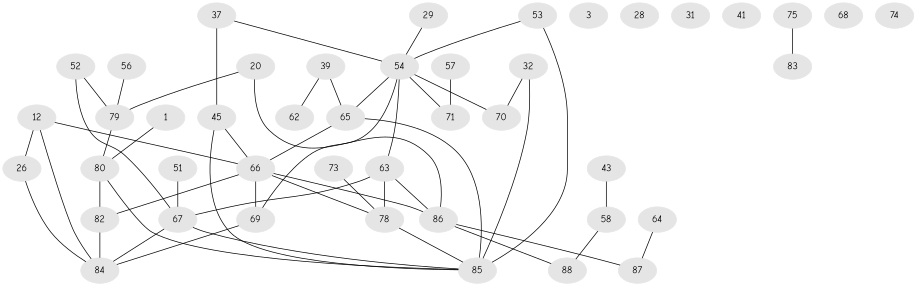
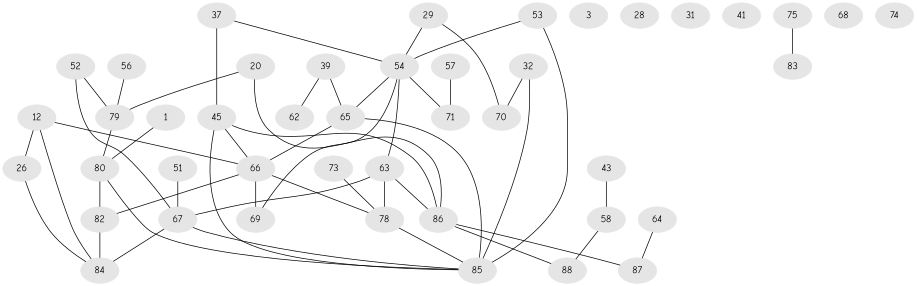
edge "54" -- "70": now "29" -- "70"
edge "66" -- "86": now "45" -- "86"
edge "69" -- "84": removed
